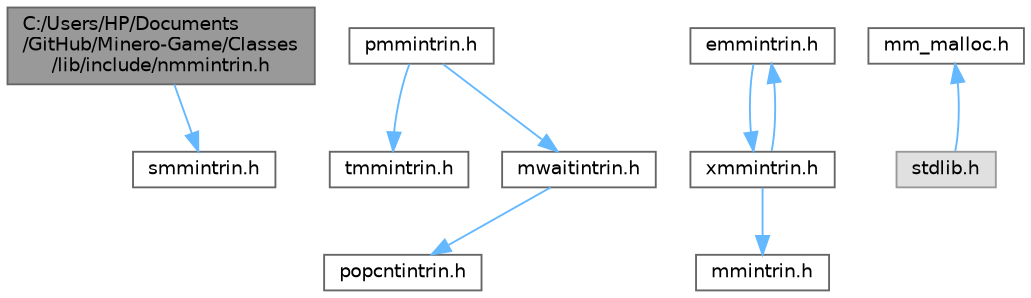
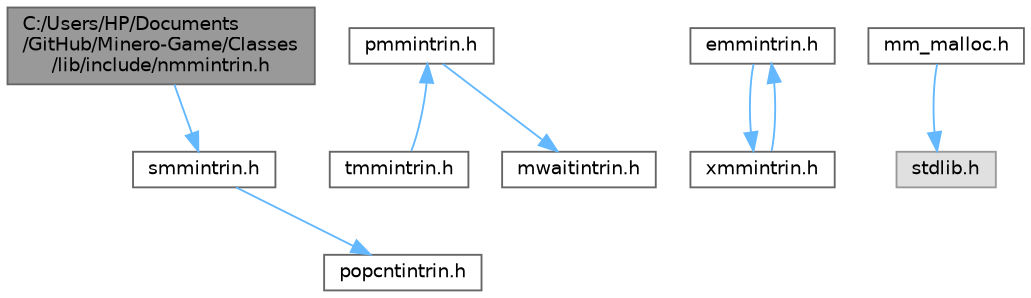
edge "pmmintrin.h" -> "tmmintrin.h": reversed
edge "stdlib.h" -> "mm_malloc.h": reversed
edge "mwaitintrin.h" -> "popcntintrin.h": now "smmintrin.h" -> "popcntintrin.h"
node "mmintrin.h": removed
